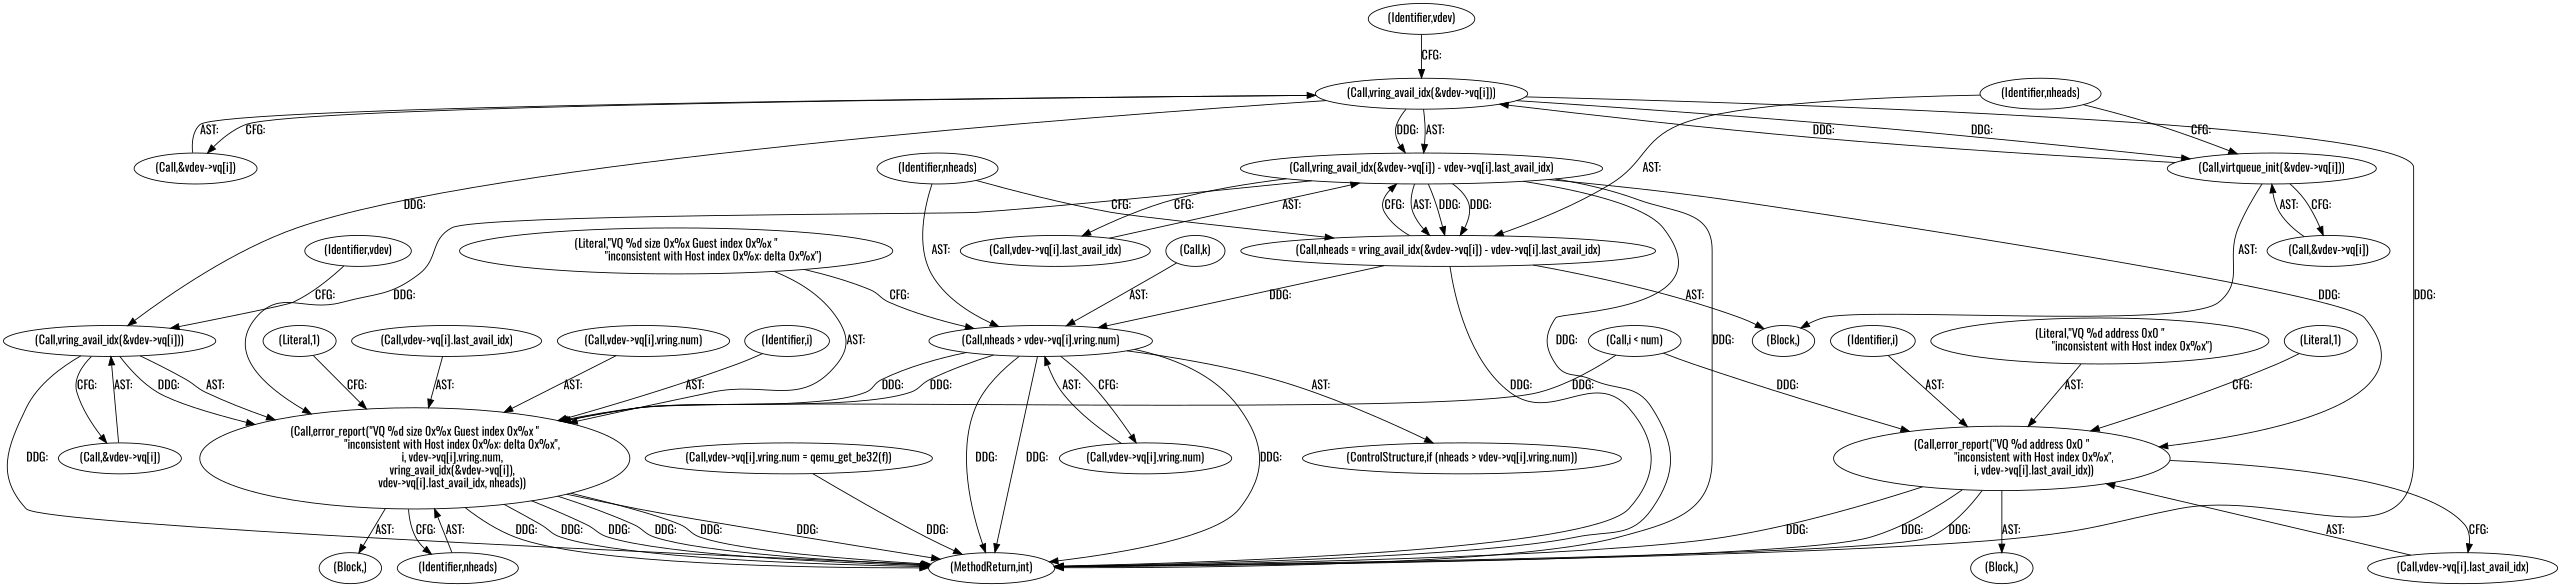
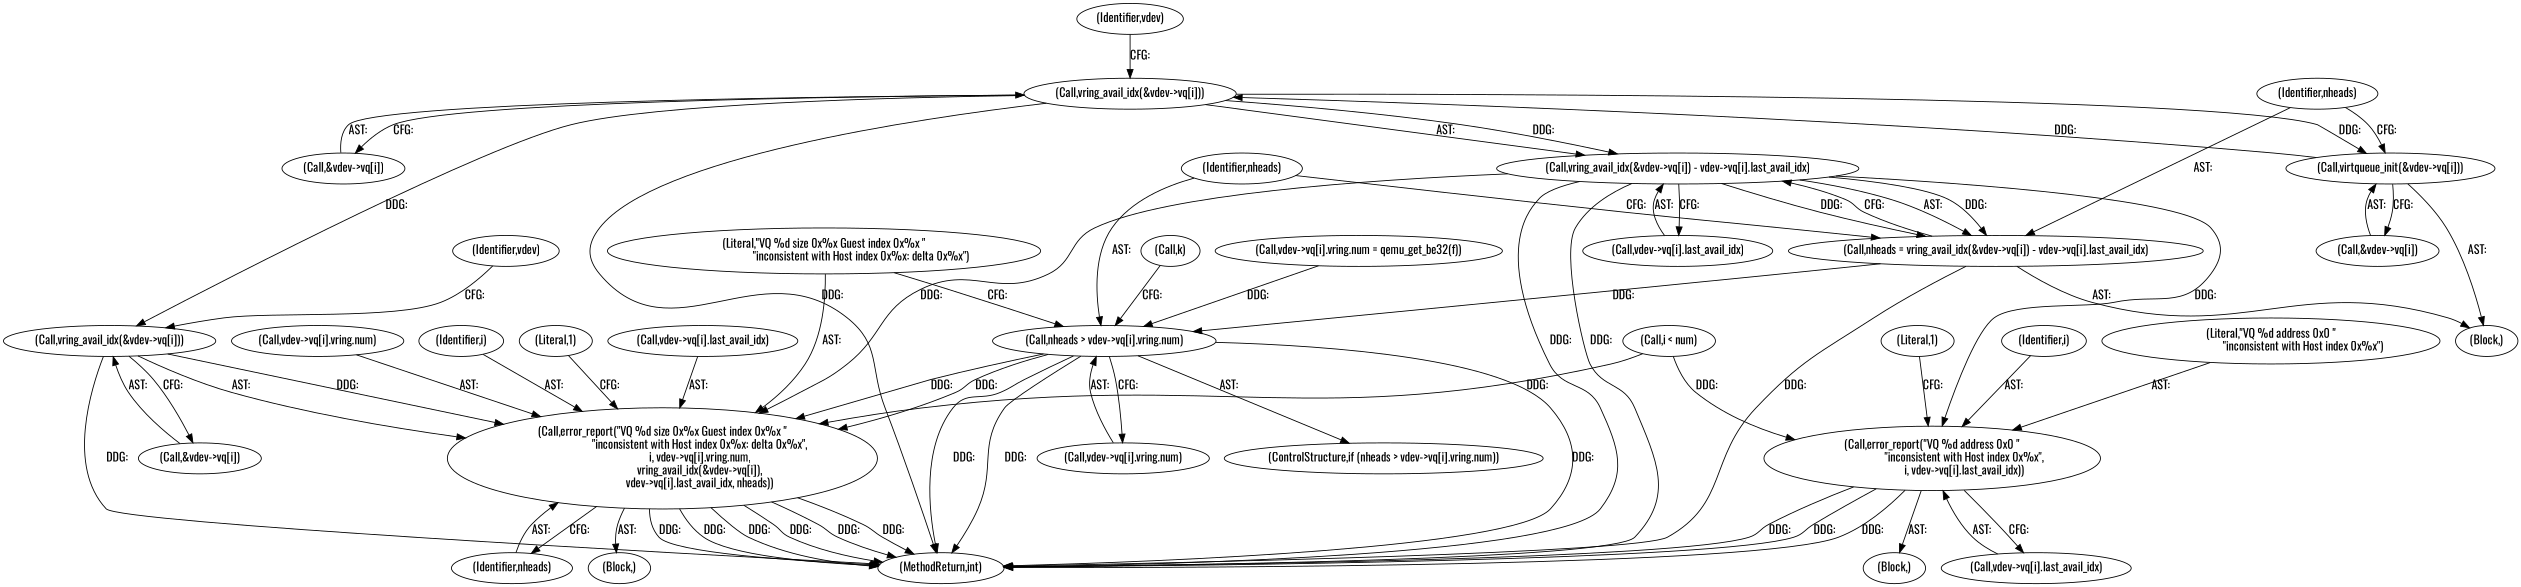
edge "(Call,k)" -> "(Call,nheads > vdev->vq[i].vring.num)": label "AST: " -> "CFG: "
edge "(Call,vdev->vq[i].vring.num = qemu_get_be32(f))" -> "(MethodReturn,int)": now "(Call,vdev->vq[i].vring.num = qemu_get_be32(f))" -> "(Call,nheads > vdev->vq[i].vring.num)"
